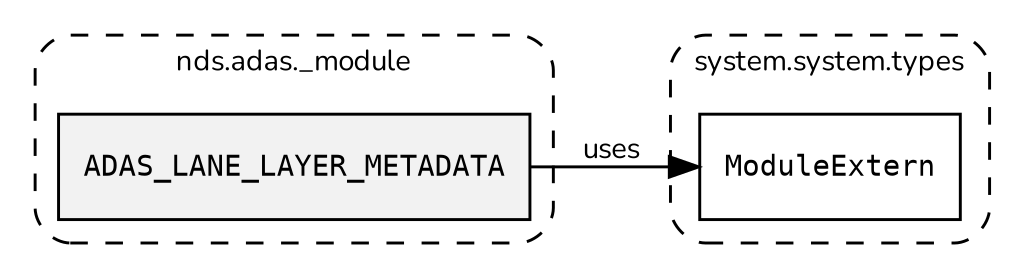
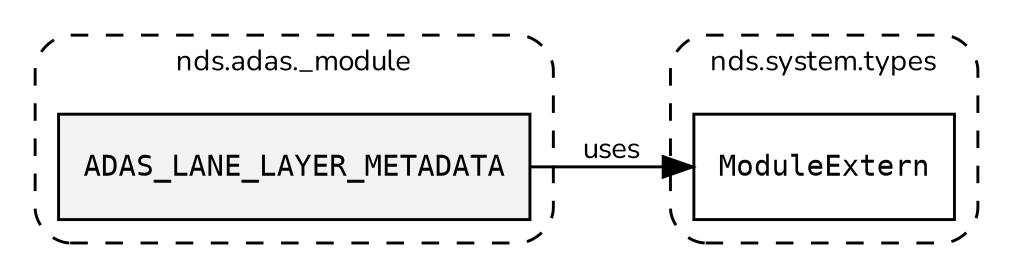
cluster "system.system.types": label "system.system.types" -> "nds.system.types"
